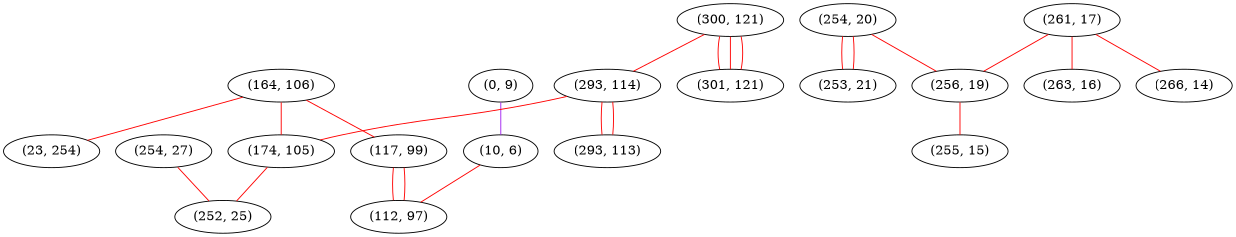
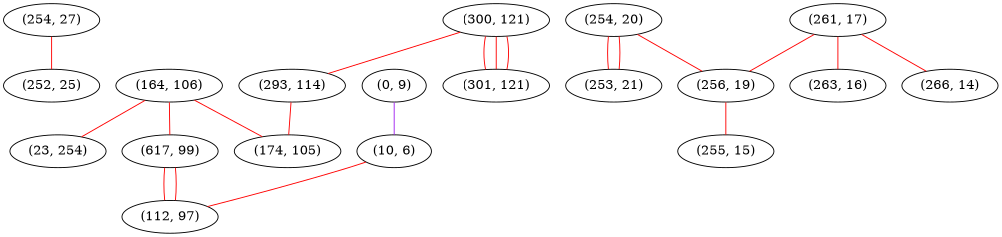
node "(117, 99)": label "(117, 99)" -> "(617, 99)"
node "(293, 113)": removed
edge "(174, 105)" -- "(252, 25)": removed
